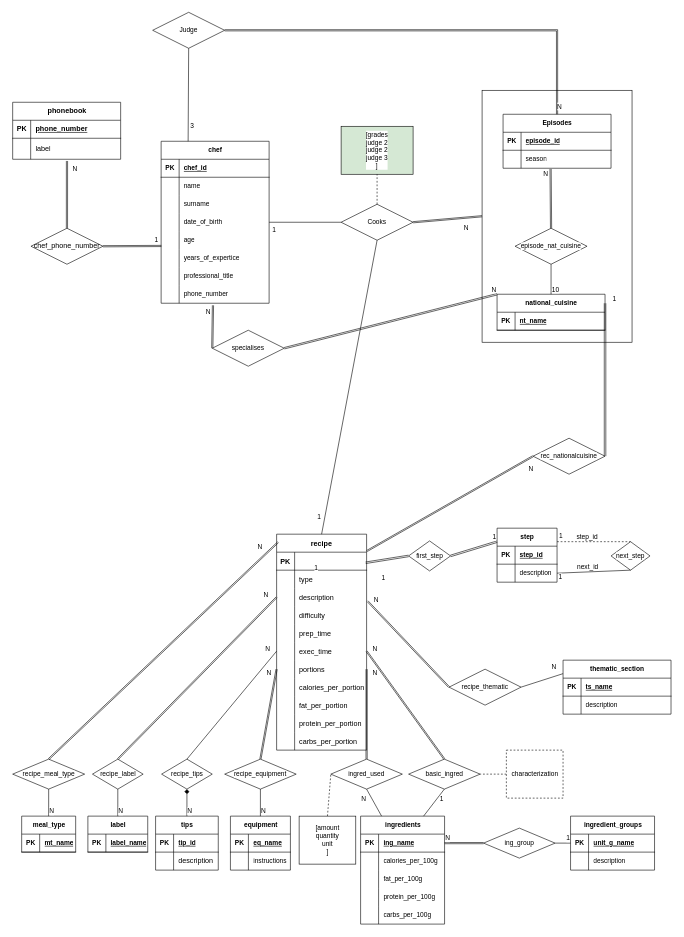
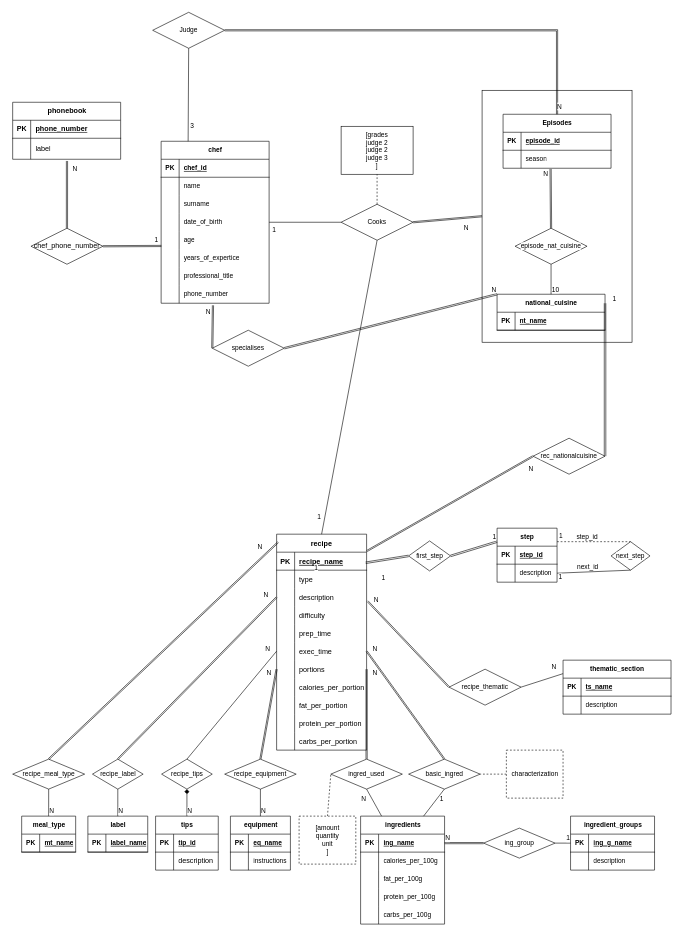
node "[grades judge 2 judge 2 judge 3 ]": fillcolor #d5e8d4 -> #ffffff
node "recipe_name": added
node "[amount quantity unit ]": style solid -> dashed
node "unit_g_name": label "unit_g_name" -> "ing_g_name"
